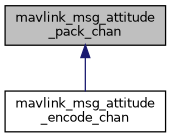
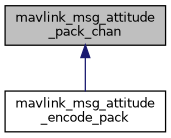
node "mavlink_msg_attitude _encode_chan": label "mavlink_msg_attitude _encode_chan" -> "mavlink_msg_attitude _encode_pack"
